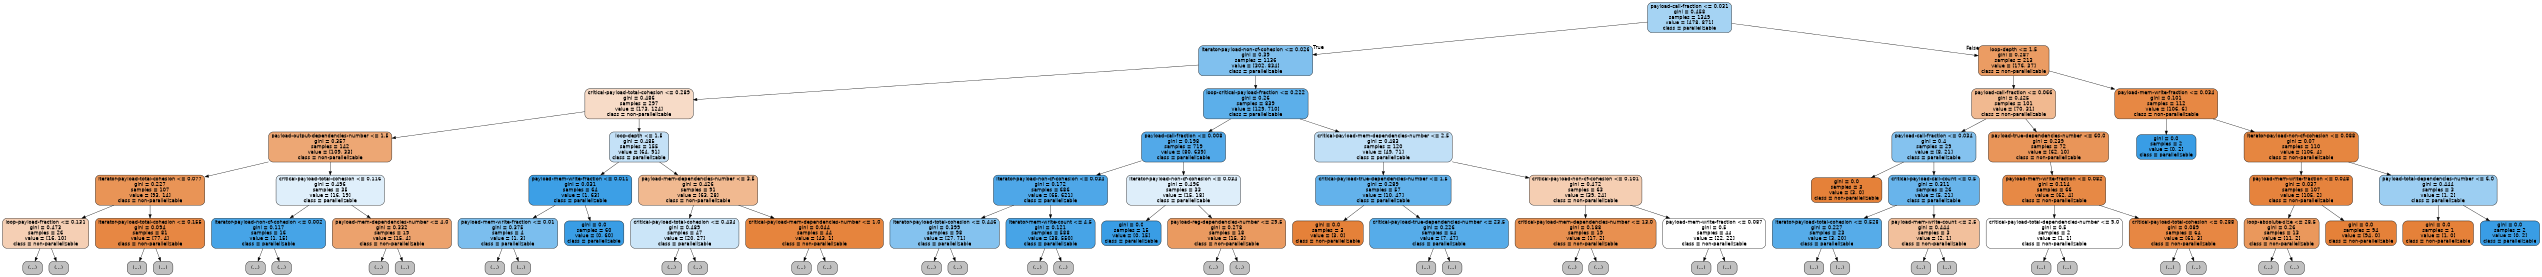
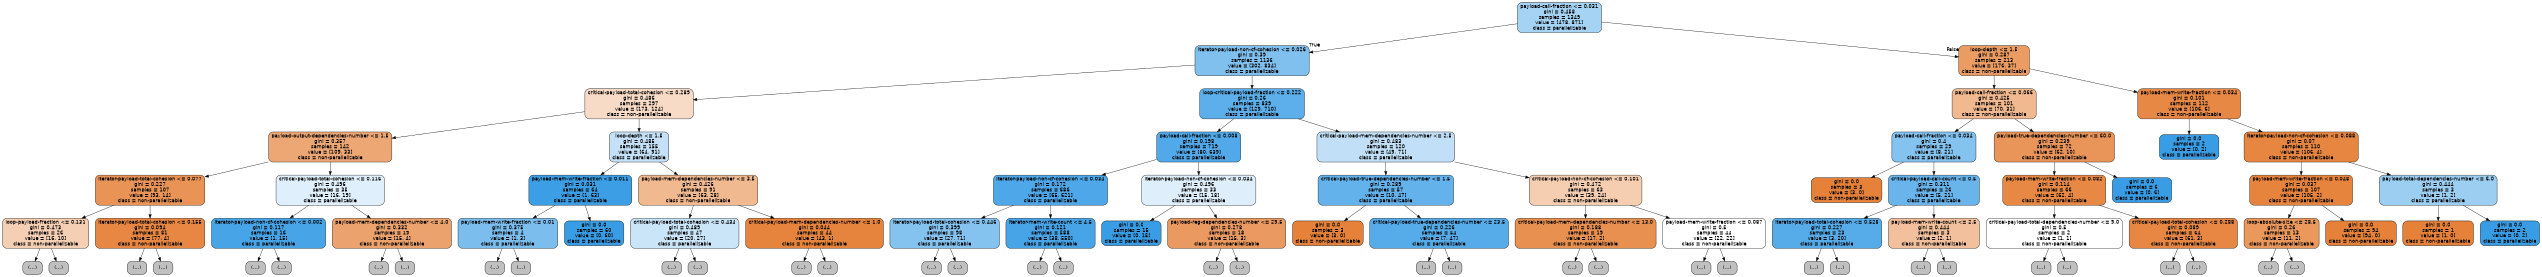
node "gini = 0.0 samples = 6 value = [0, 6] class = parallelizable": added
